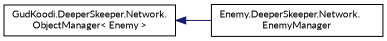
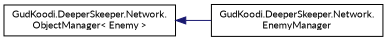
node "Enemy.DeeperSkeeper.Network. EnemyManager": label "Enemy.DeeperSkeeper.Network. EnemyManager" -> "GudKoodi.DeeperSkeeper.Network. EnemyManager"
